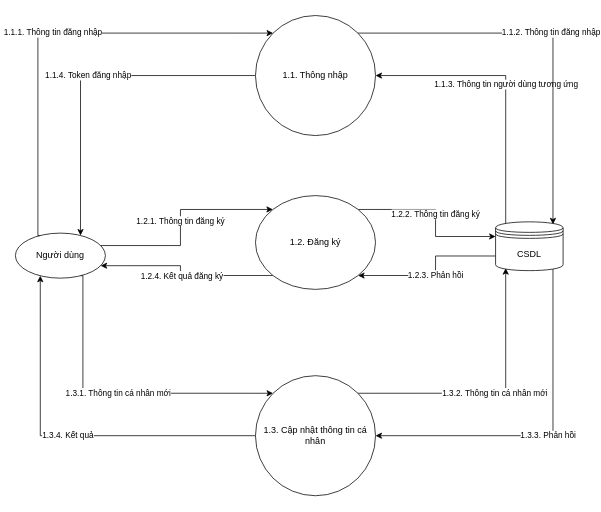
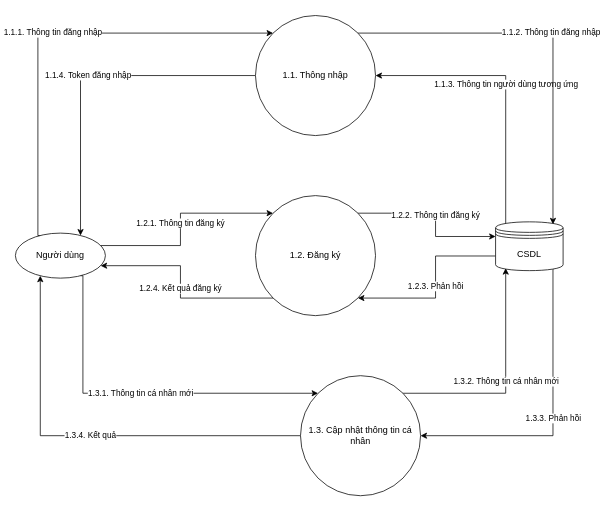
node "1.2. Đăng ký": size 120x94 -> 120x120
node "1.3. Cập nhật thông tin cá nhân": moved (315, 435) -> (360, 435)
